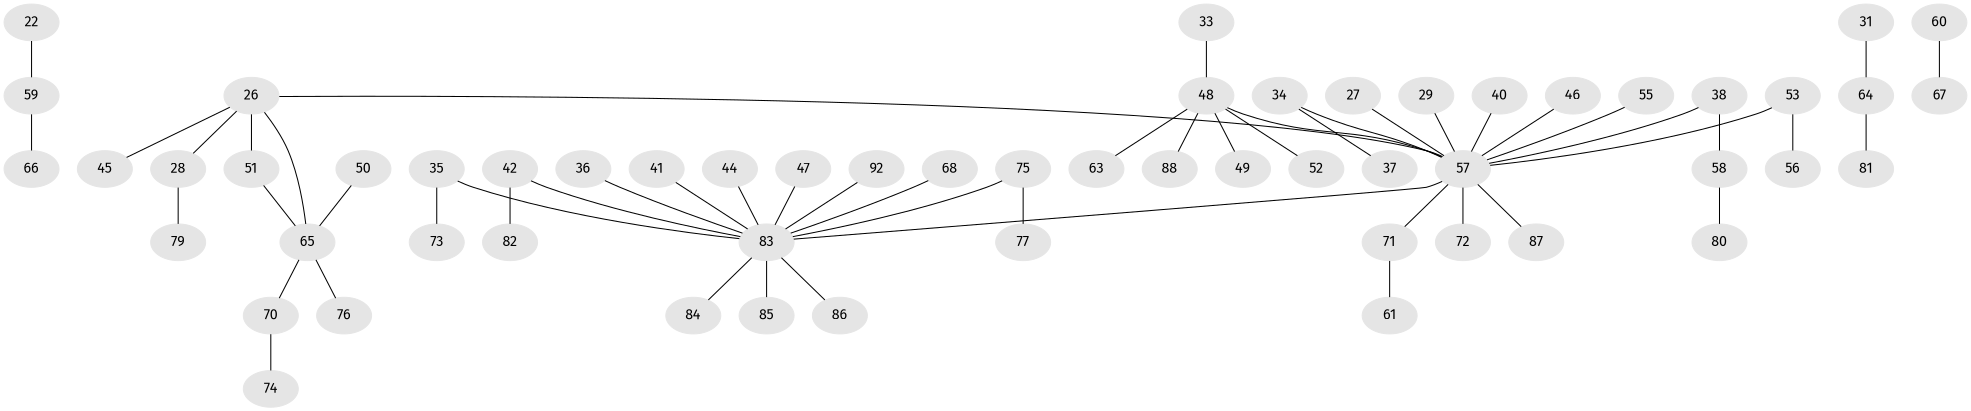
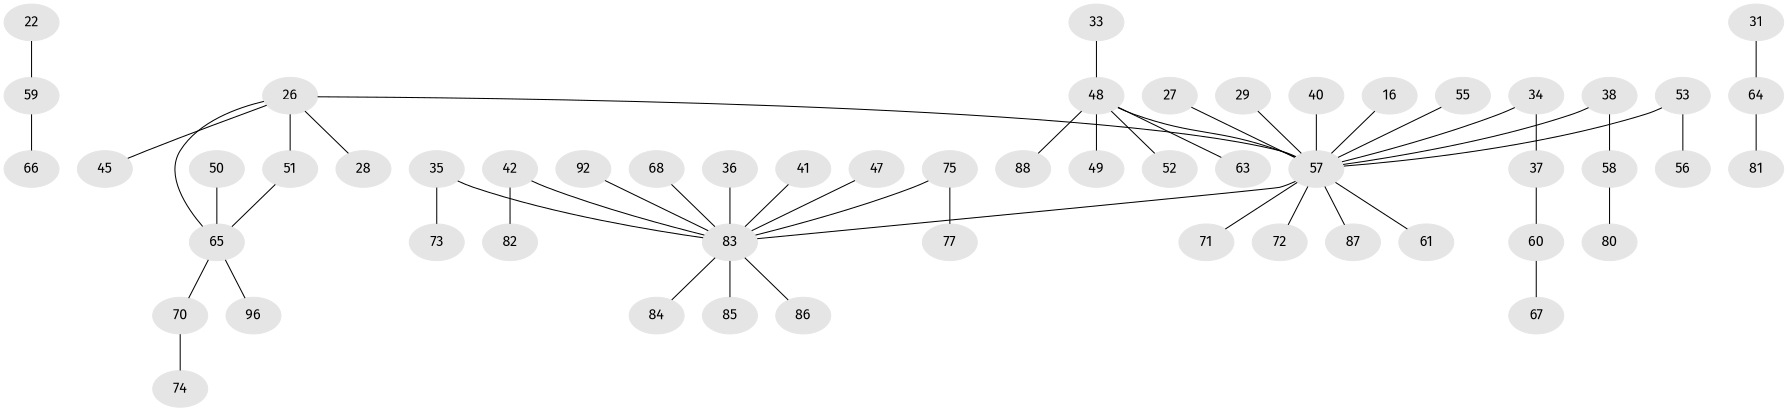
node "46": label "46" -> "16"
node "44": removed
edge "37" -- "60": added
node "79": removed
edge "71" -- "61": now "57" -- "61"
node "76": label "76" -> "96"
